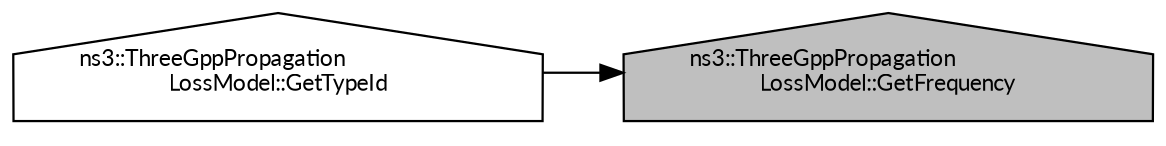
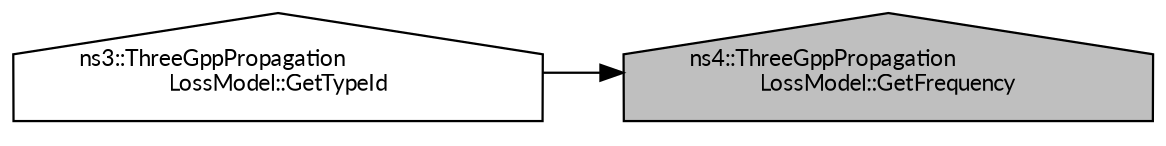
node "ns3::ThreeGppPropagation LossModel::GetFrequency": label "ns3::ThreeGppPropagation LossModel::GetFrequency" -> "ns4::ThreeGppPropagation LossModel::GetFrequency"
